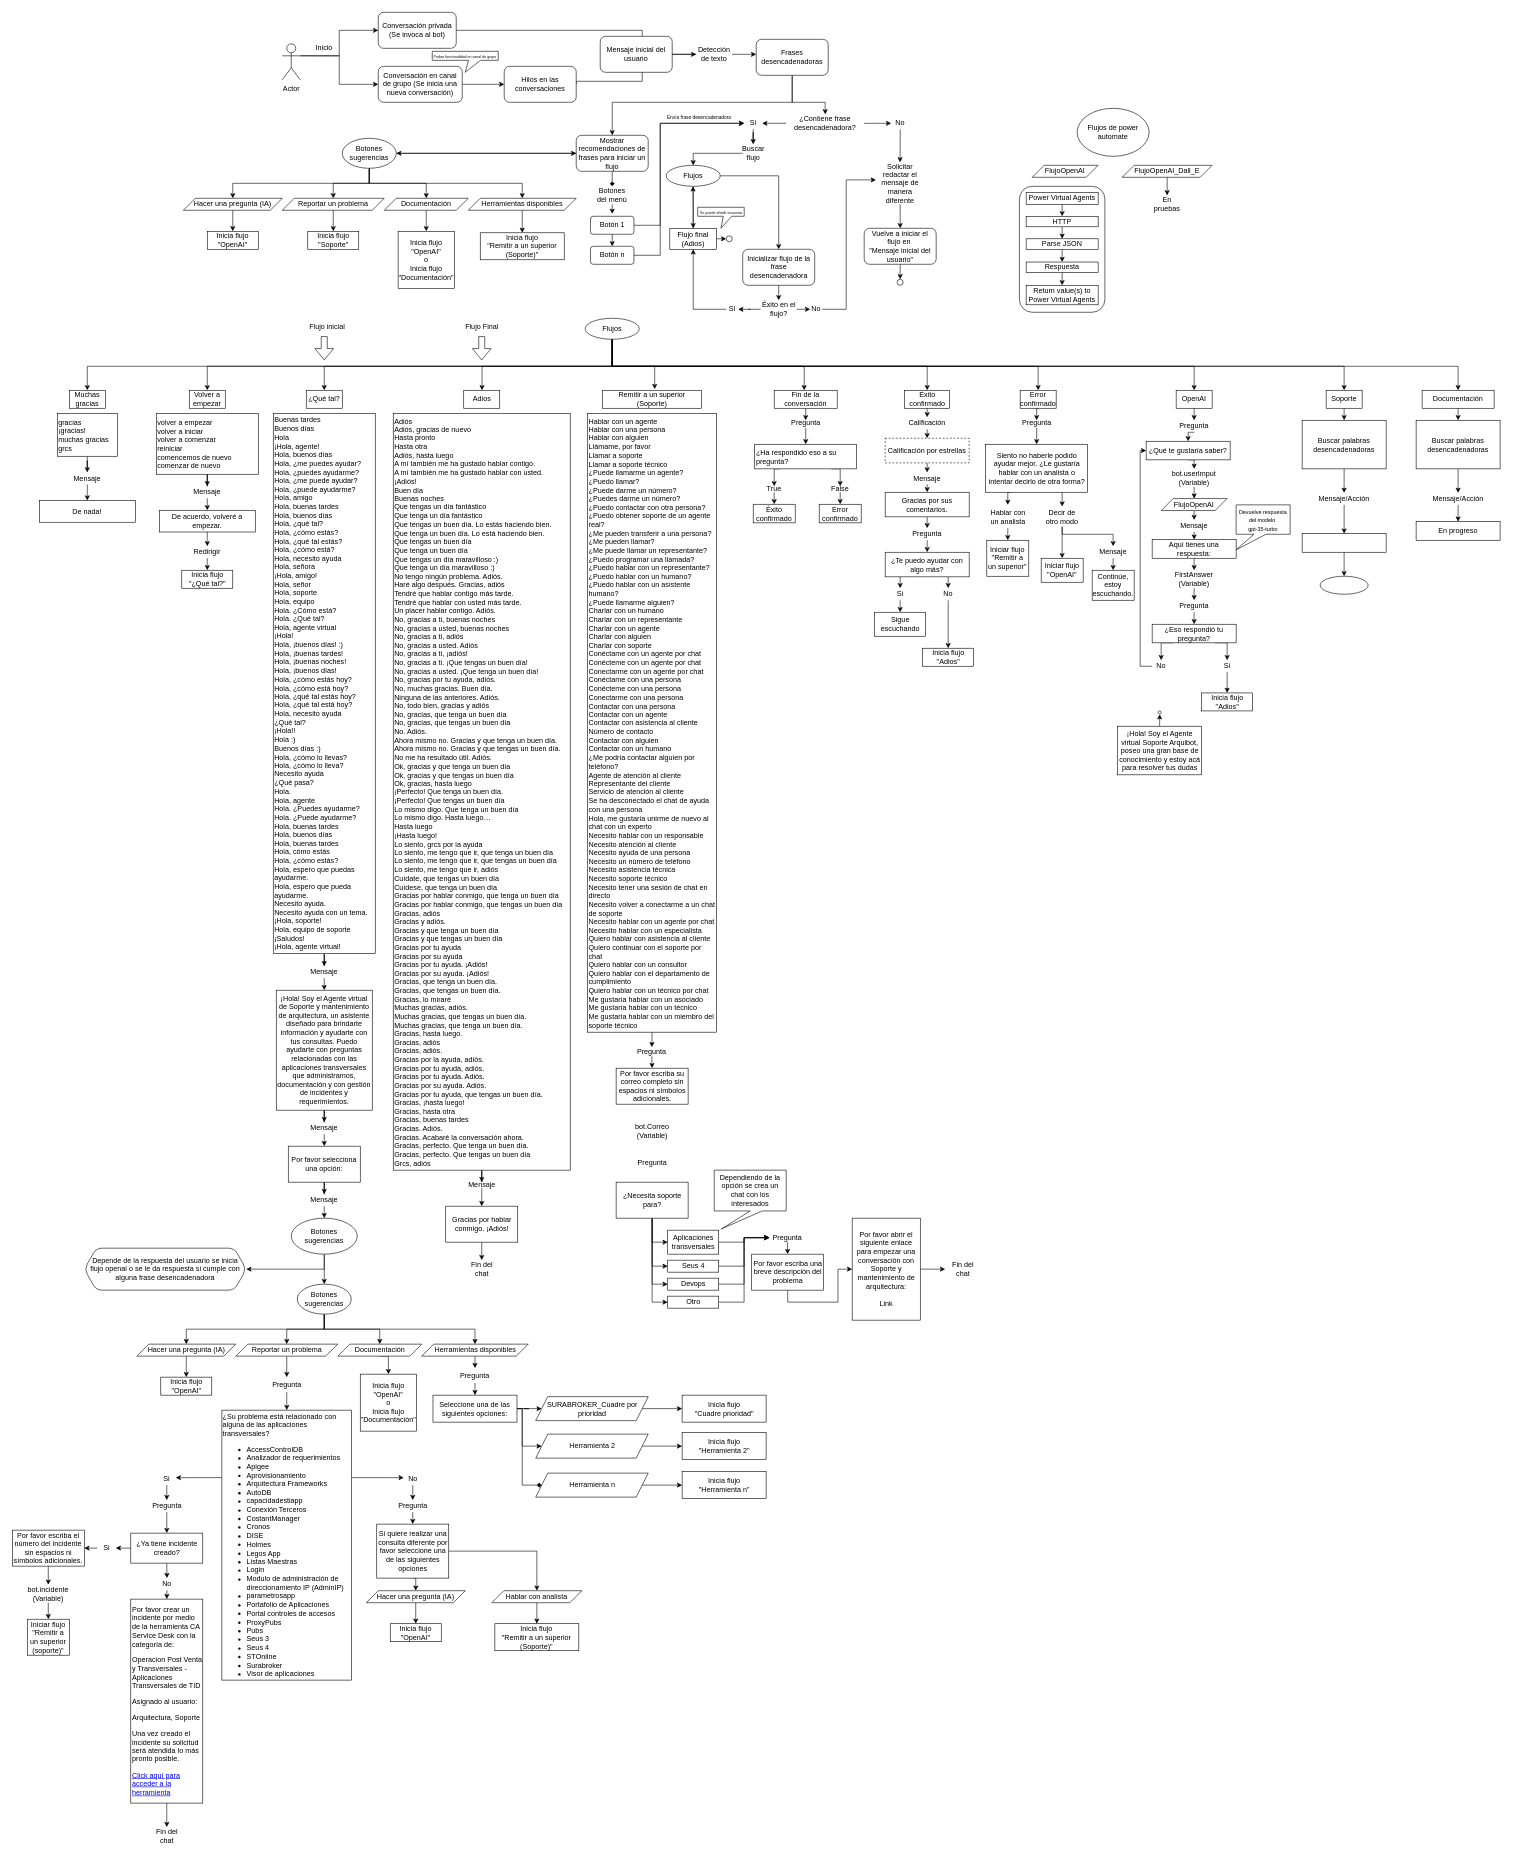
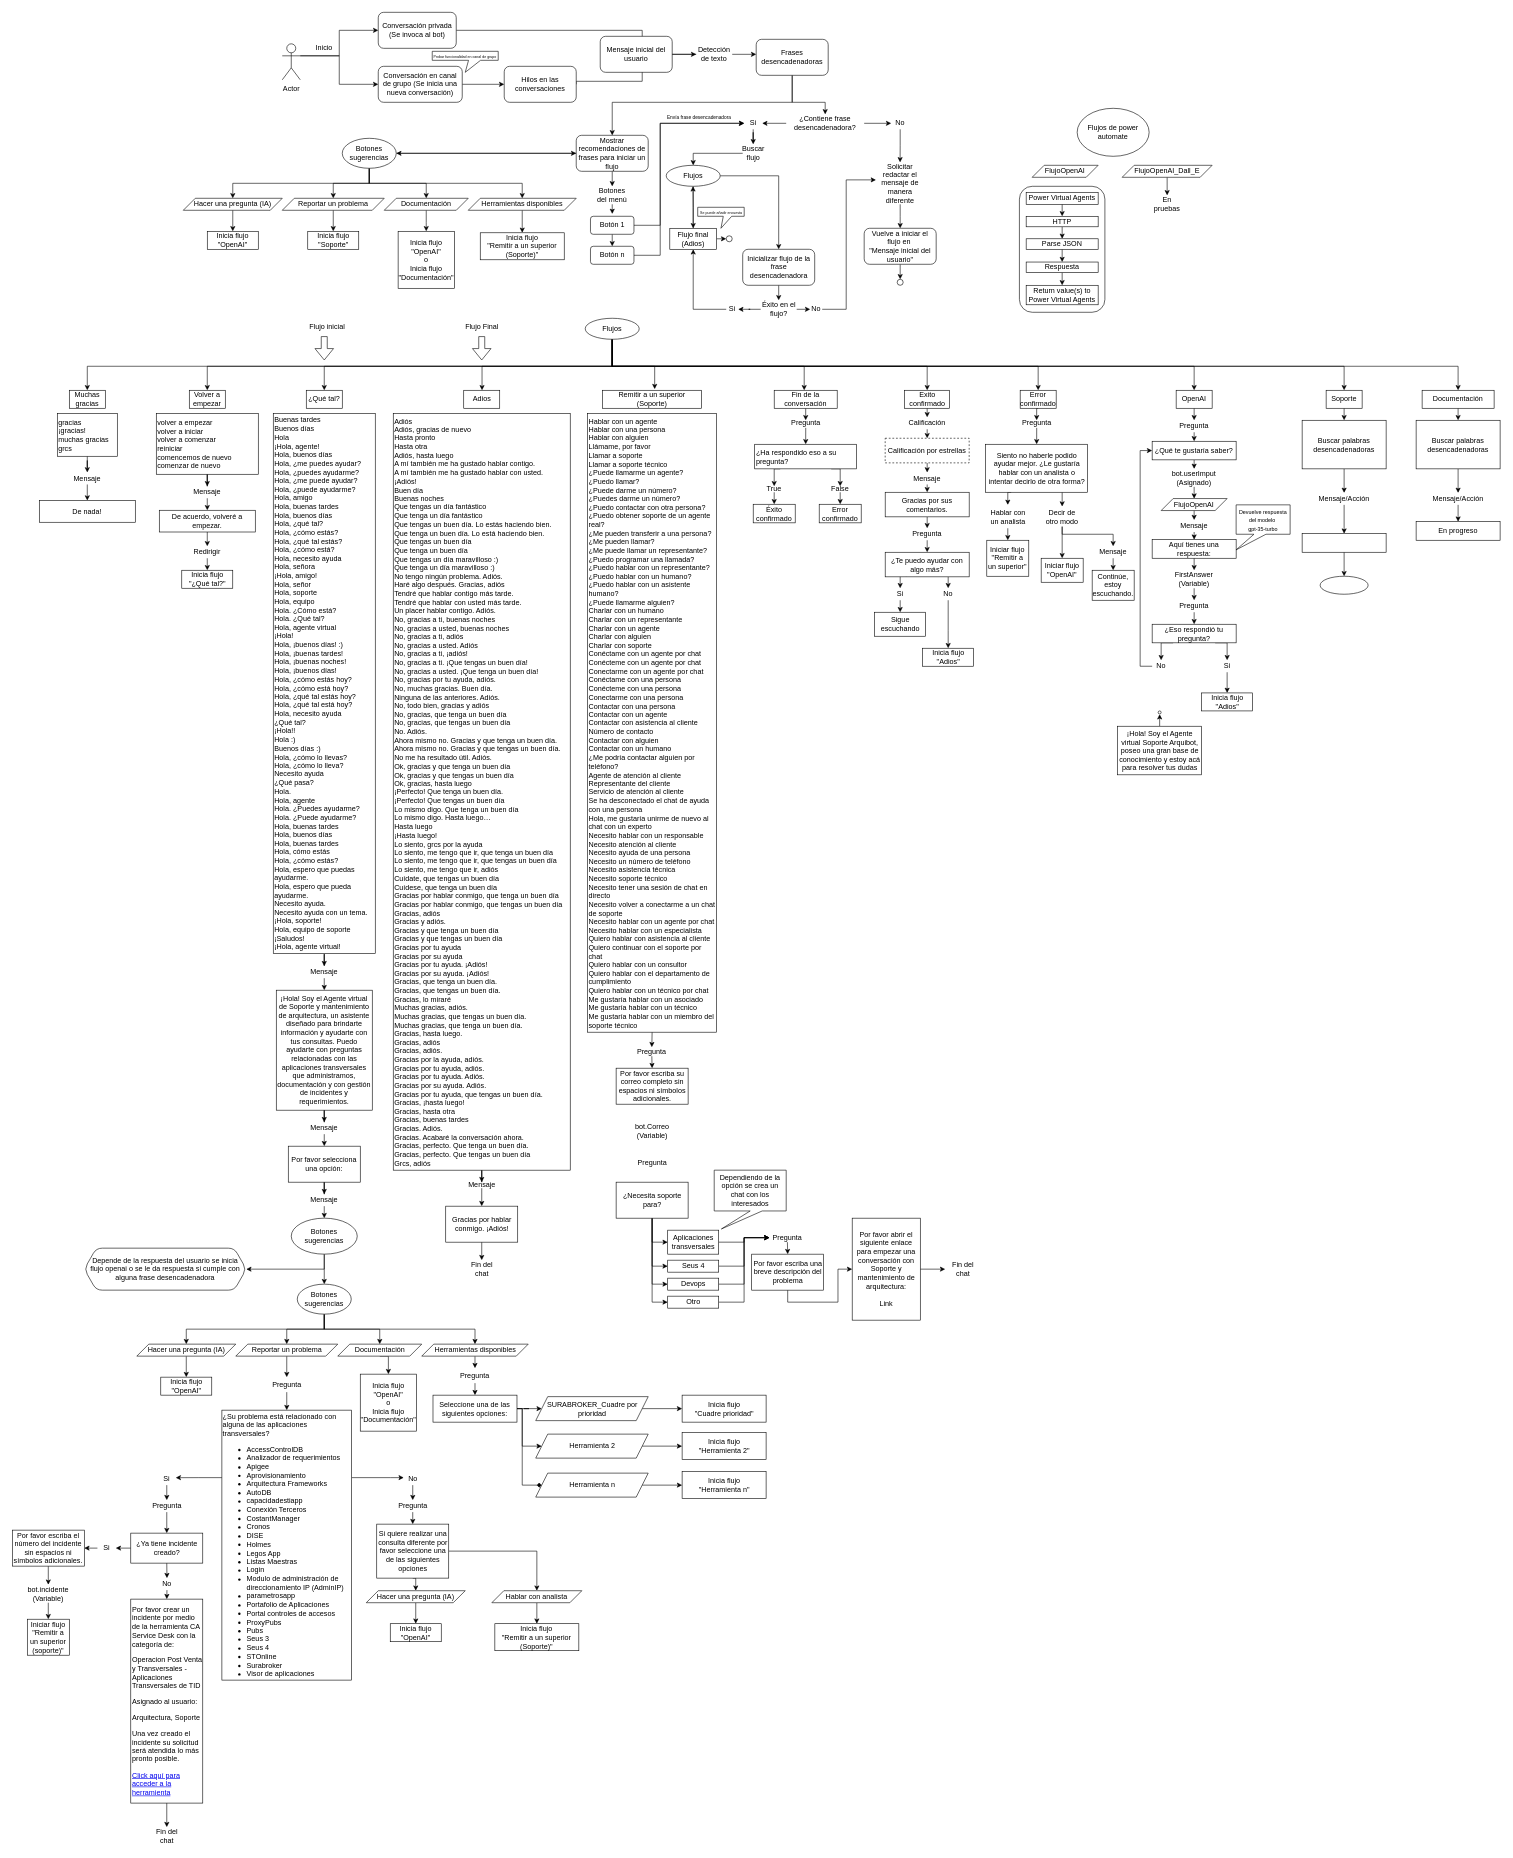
edge "Mostrar recomendaciones de frases para iniciar un flujo" -> "Botones del menú": arrowhead diamond -> classic
node "¿Qué te gustaría saber?": moved (1188, 451) -> (1194, 451)
node "bot.userImput (Variable)": label "bot.userImput (Variable)" -> "bot.userImput (Asignado)"
